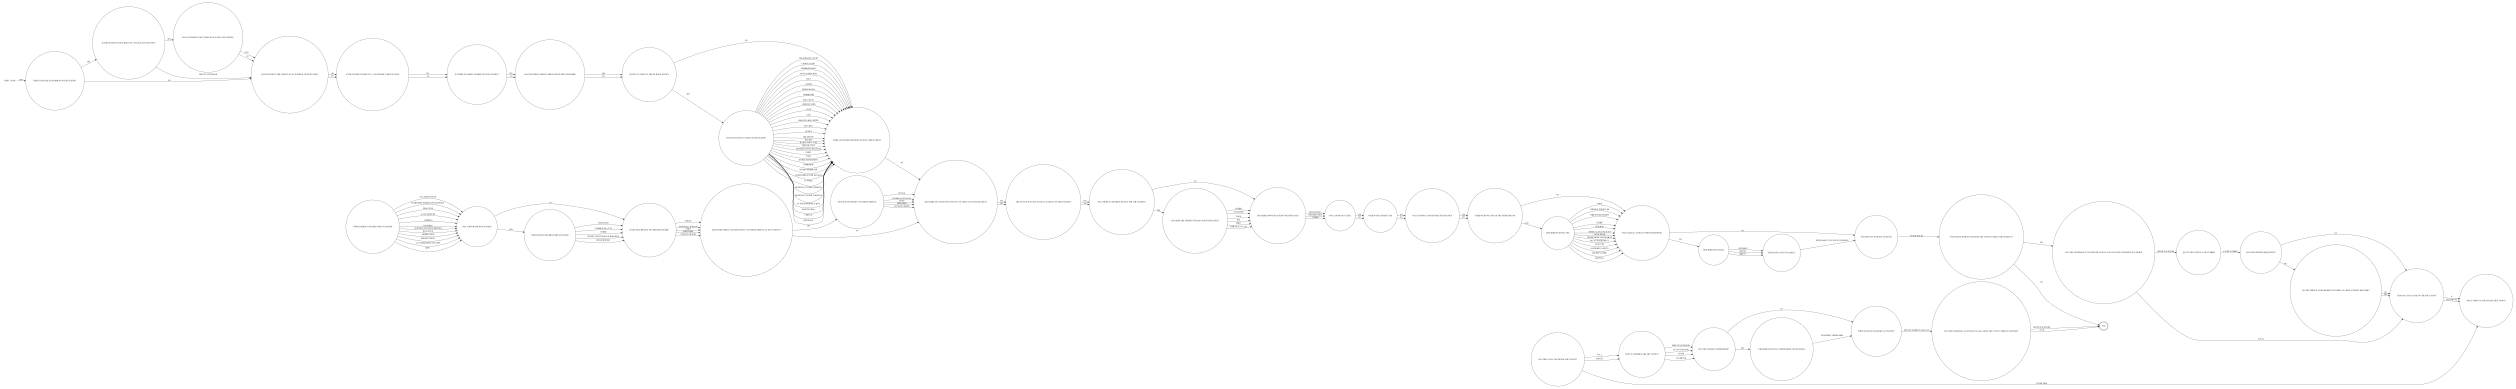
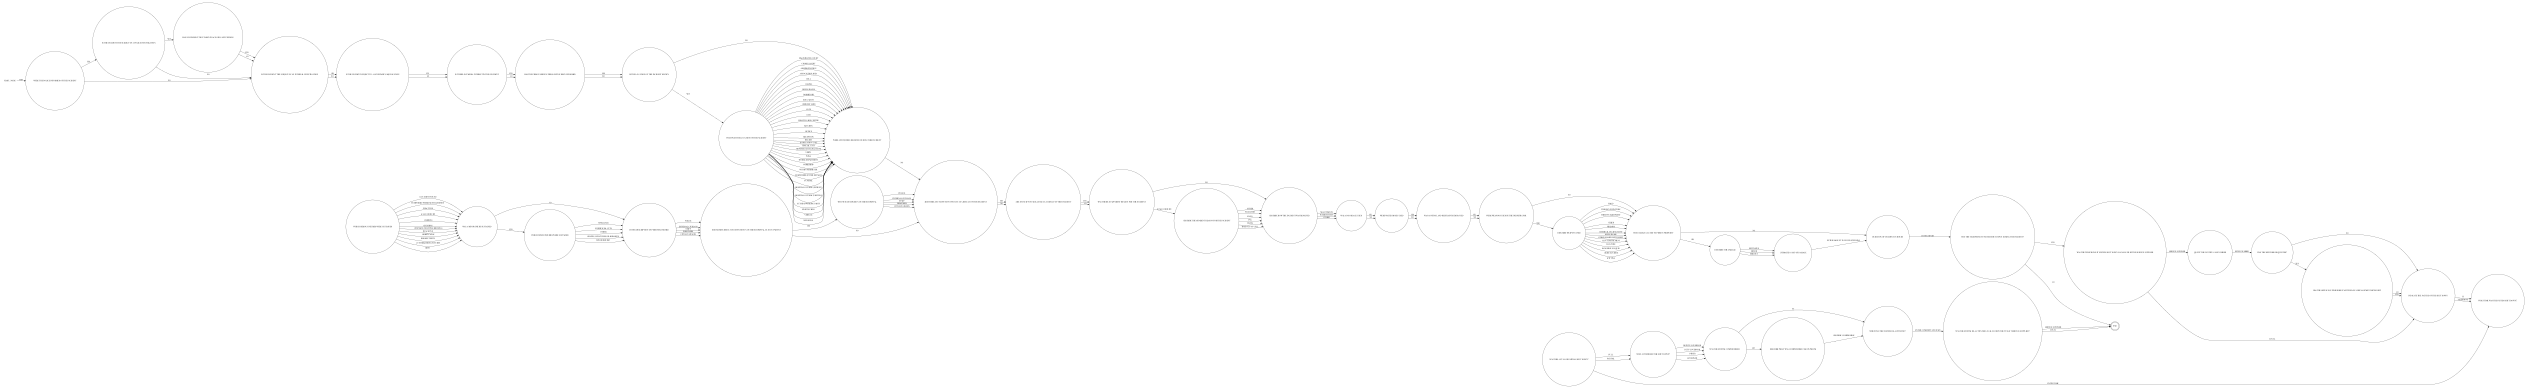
edge "IS THE INCIDENT THE SUBJECT OF A POLICE INVESTIGATION" -> "IS THE INCIDENT THE SUBJECT OF AN INTERNAL INVESTIGATION": label "DEPUTY GOVERNOR" -> "NO"
edge "WAS THERE AN APPARENT REASON FOR THE INCIDENT" -> "DESCRIBE THE APPARENT REASON FOR THE INCIDENT": label "YES" -> "SCALD OR BURN"
